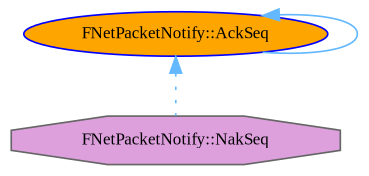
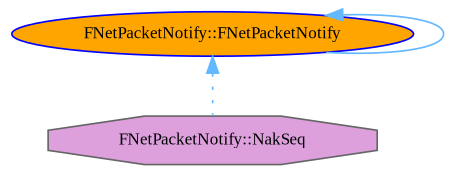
node "FNetPacketNotify::AckSeq": label "FNetPacketNotify::AckSeq" -> "FNetPacketNotify::FNetPacketNotify"
